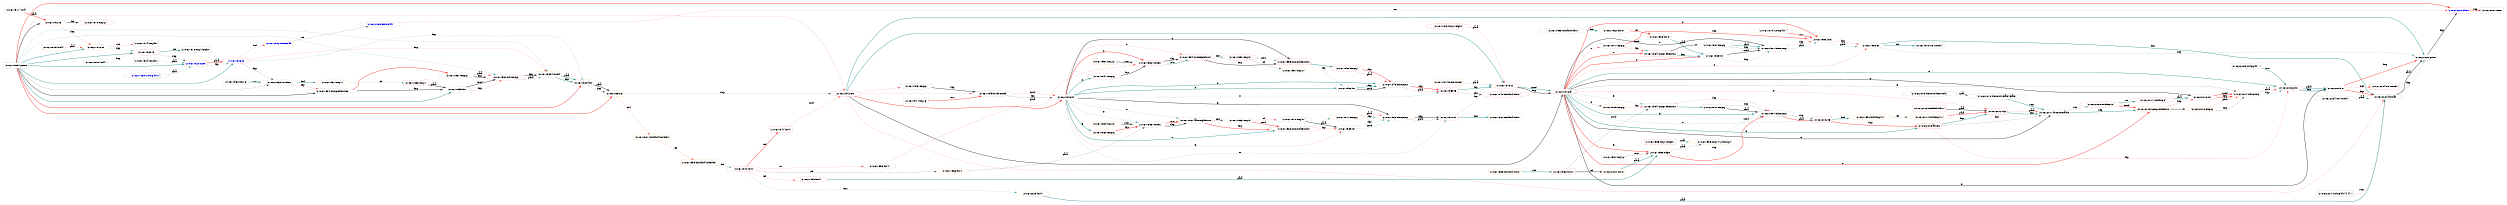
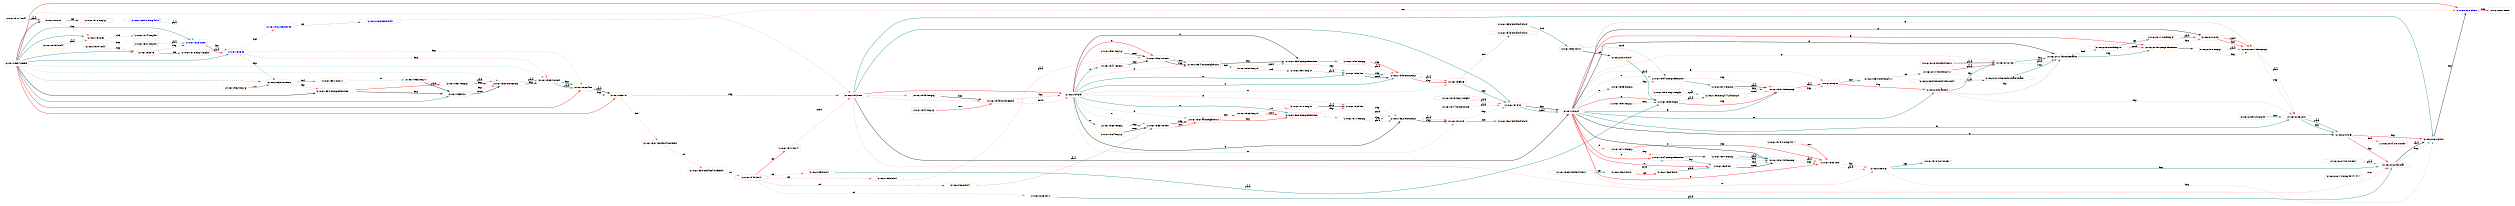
edge "(210611957)Any(n)" -> "(210611956)int": added, label "para"
node "(210611938)=": shape folder -> octagon
edge "(210611940)int(i)" -> "(210612023)int(i)": label "recv" -> "ref"
